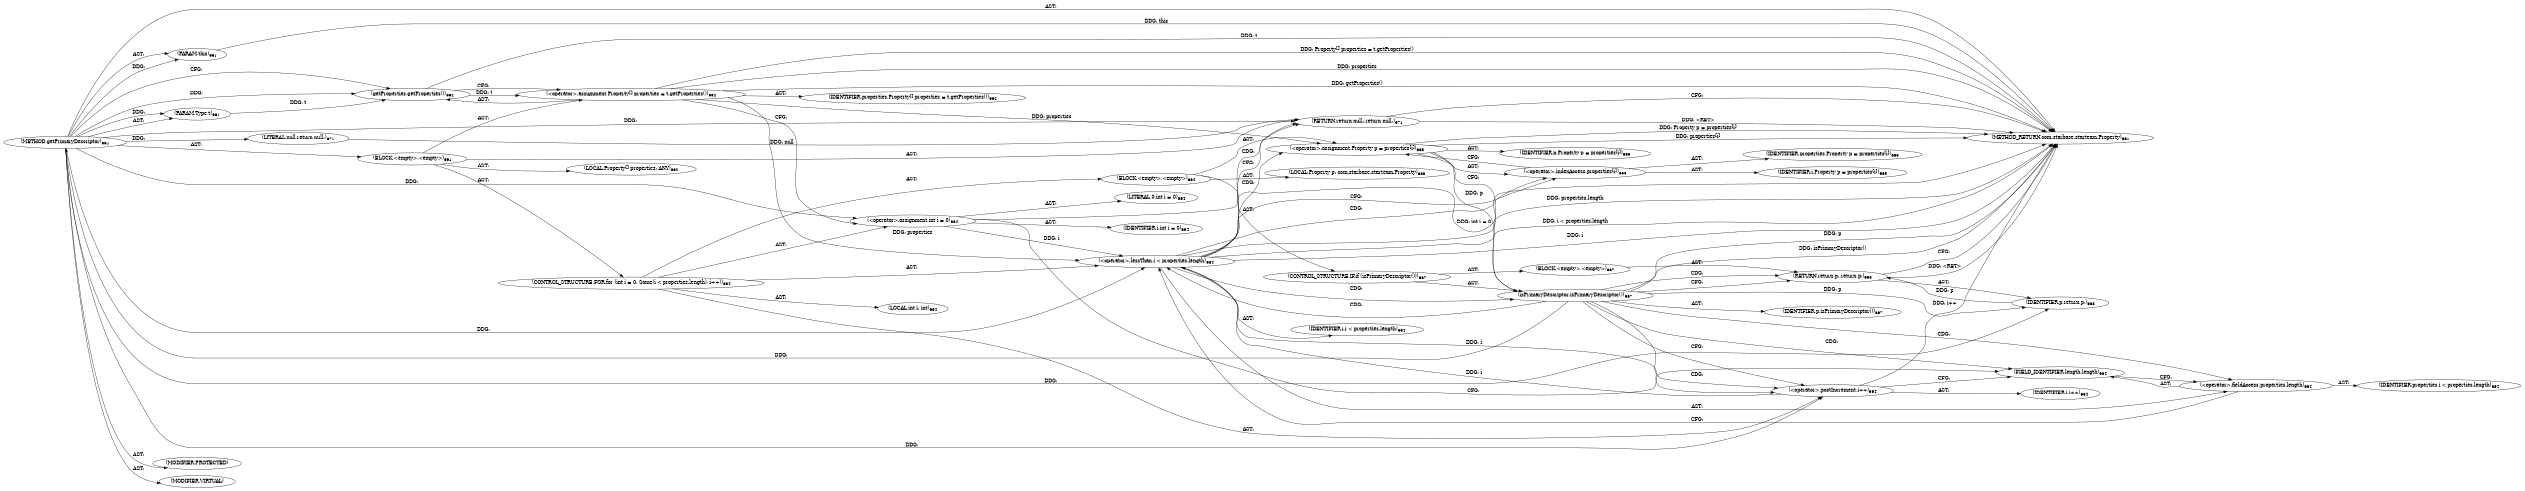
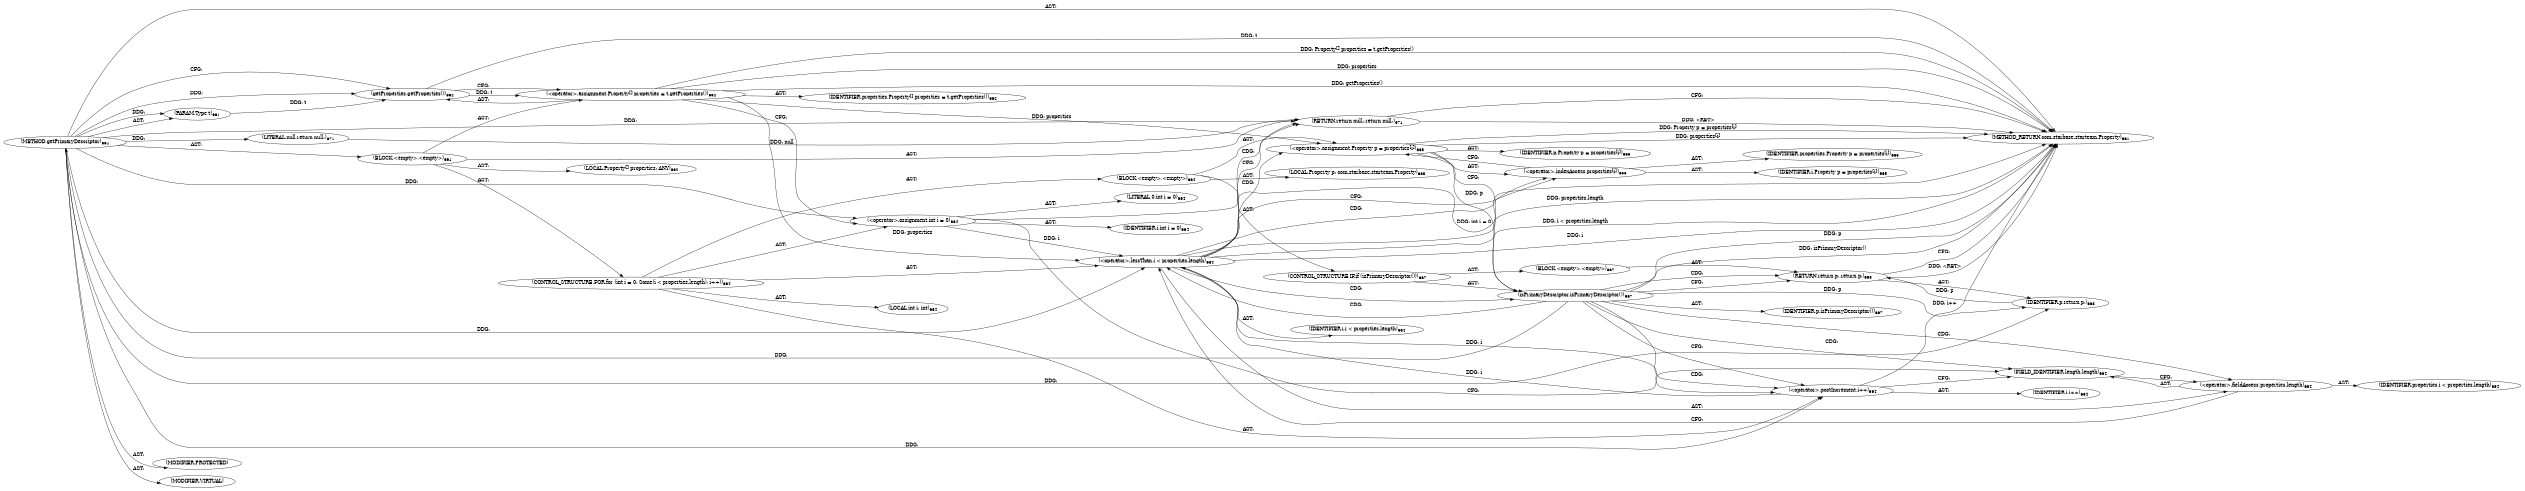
node "(PARAM,this)": removed
